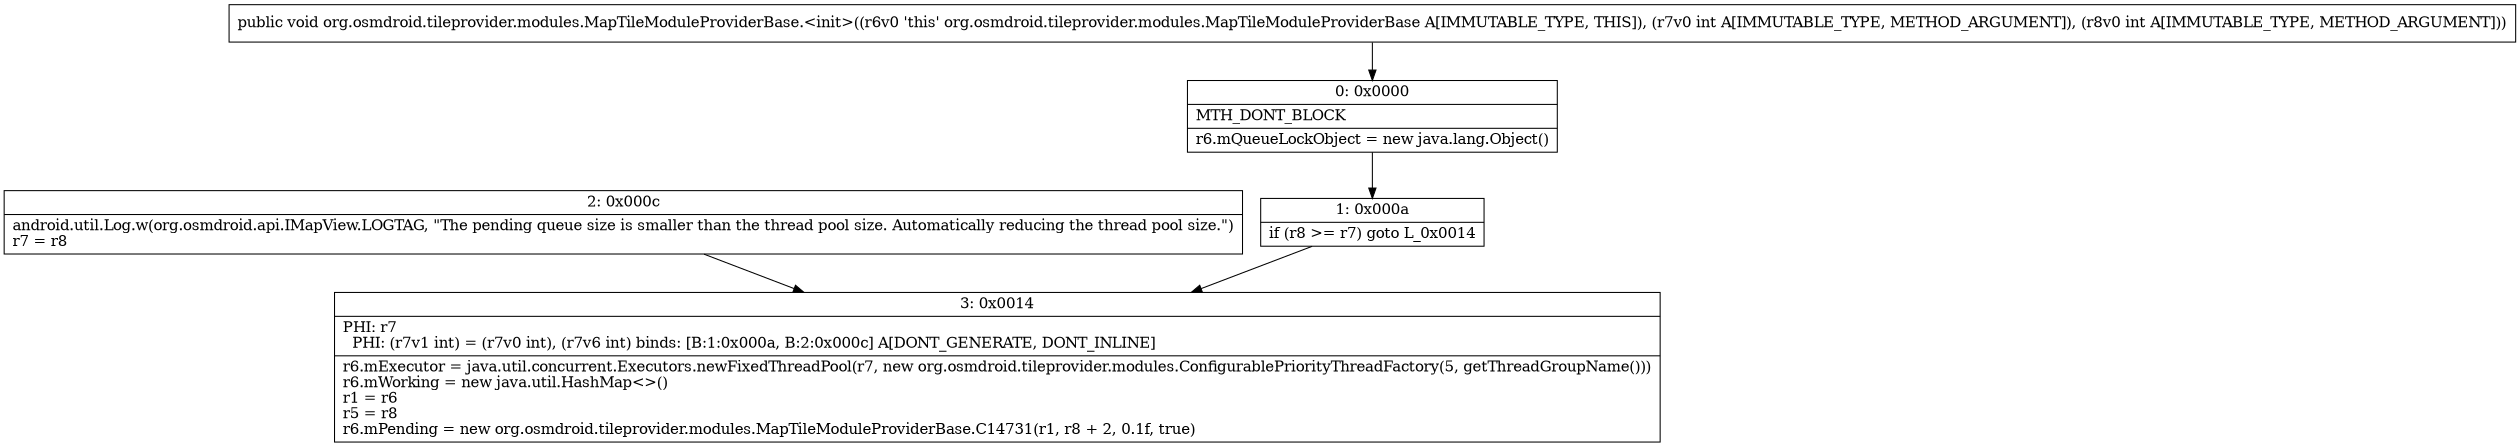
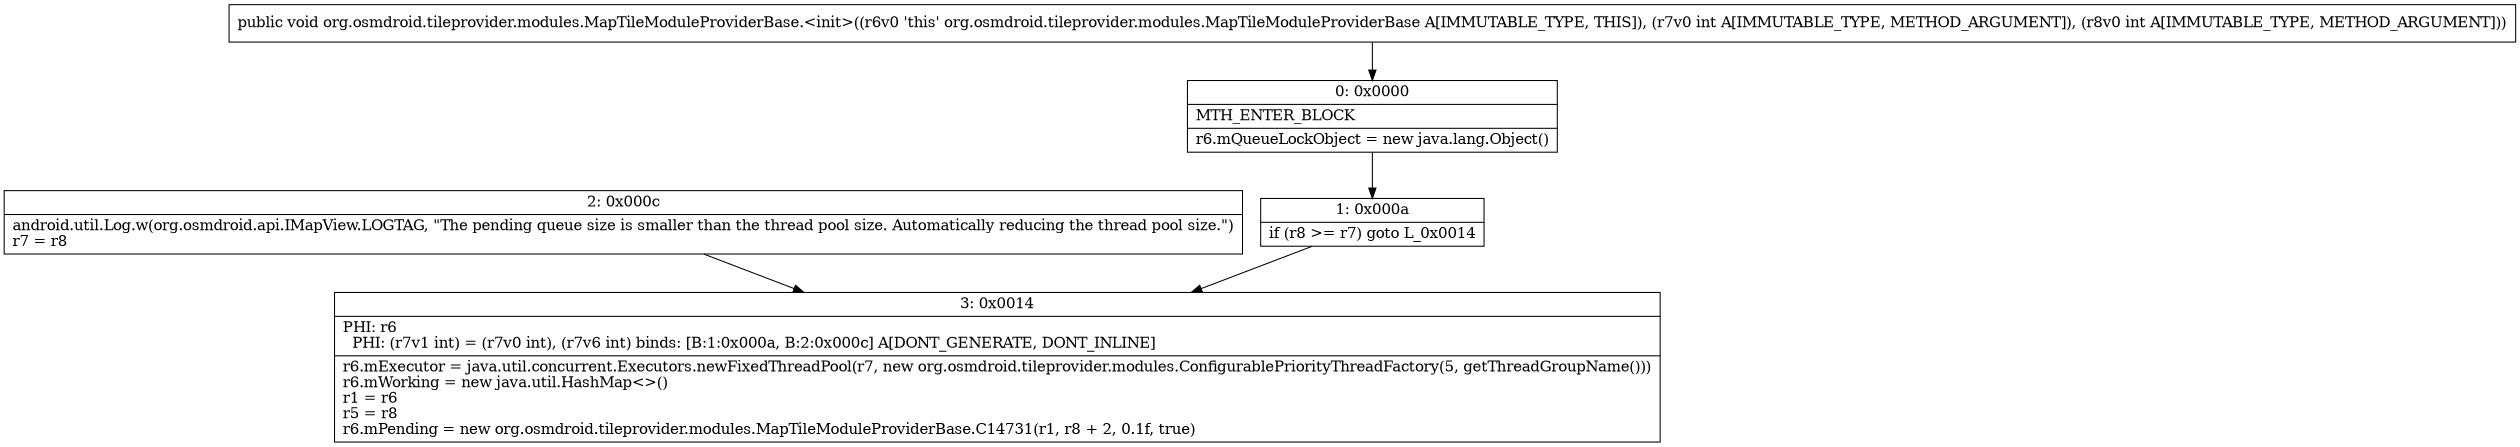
node "0: 0x0000": text "MTH_DONT_BLOCK" -> "MTH_ENTER_BLOCK"
node "3: 0x0014": text "PHI: r7" -> "PHI: r6"
